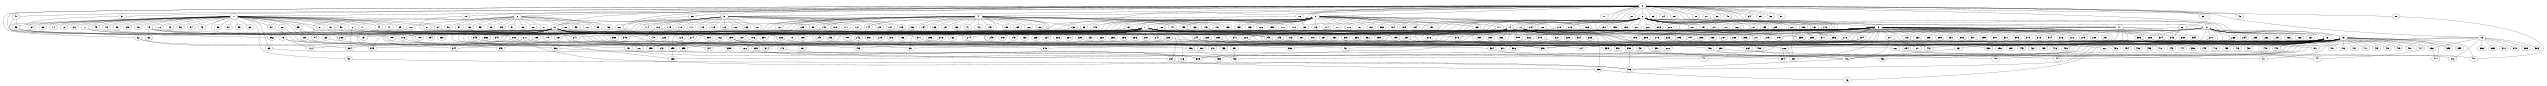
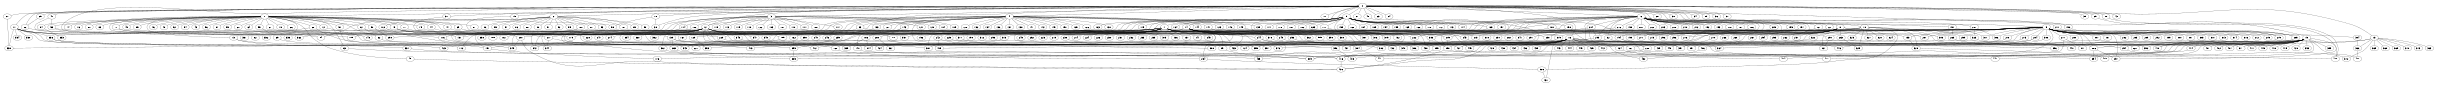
edge "0" -- "32": now "6" -- "32"
node "201": label "201" -> "801"
node "259": added
